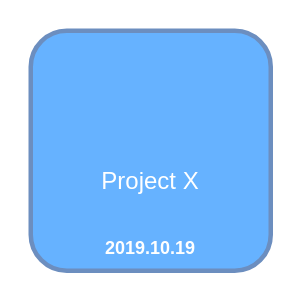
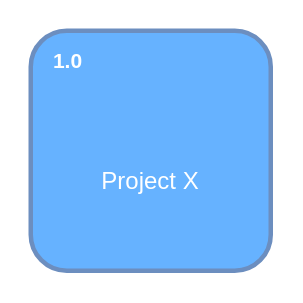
node "1.0": added
node "2019.10.19": removed
